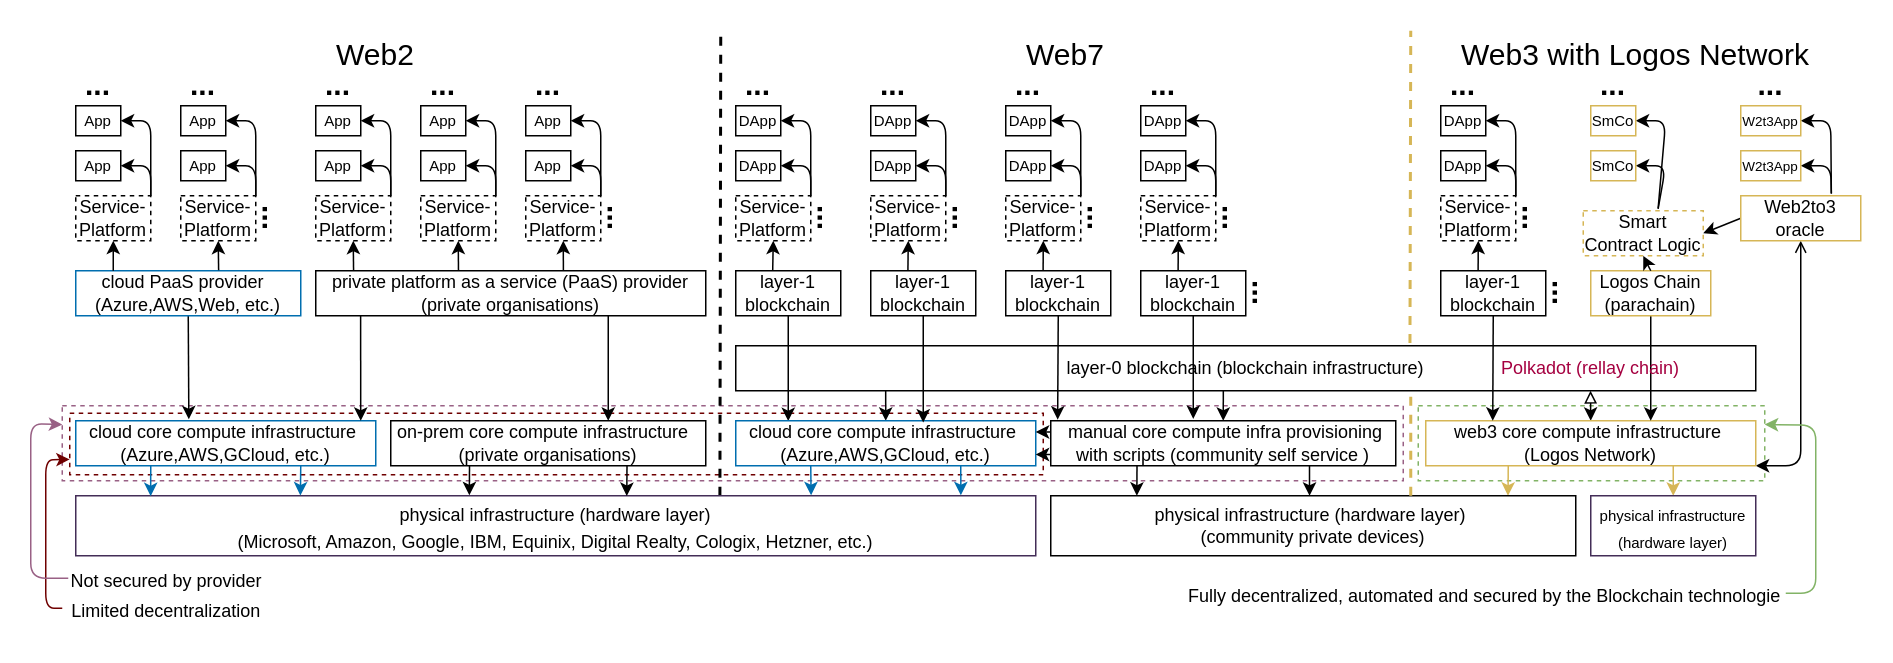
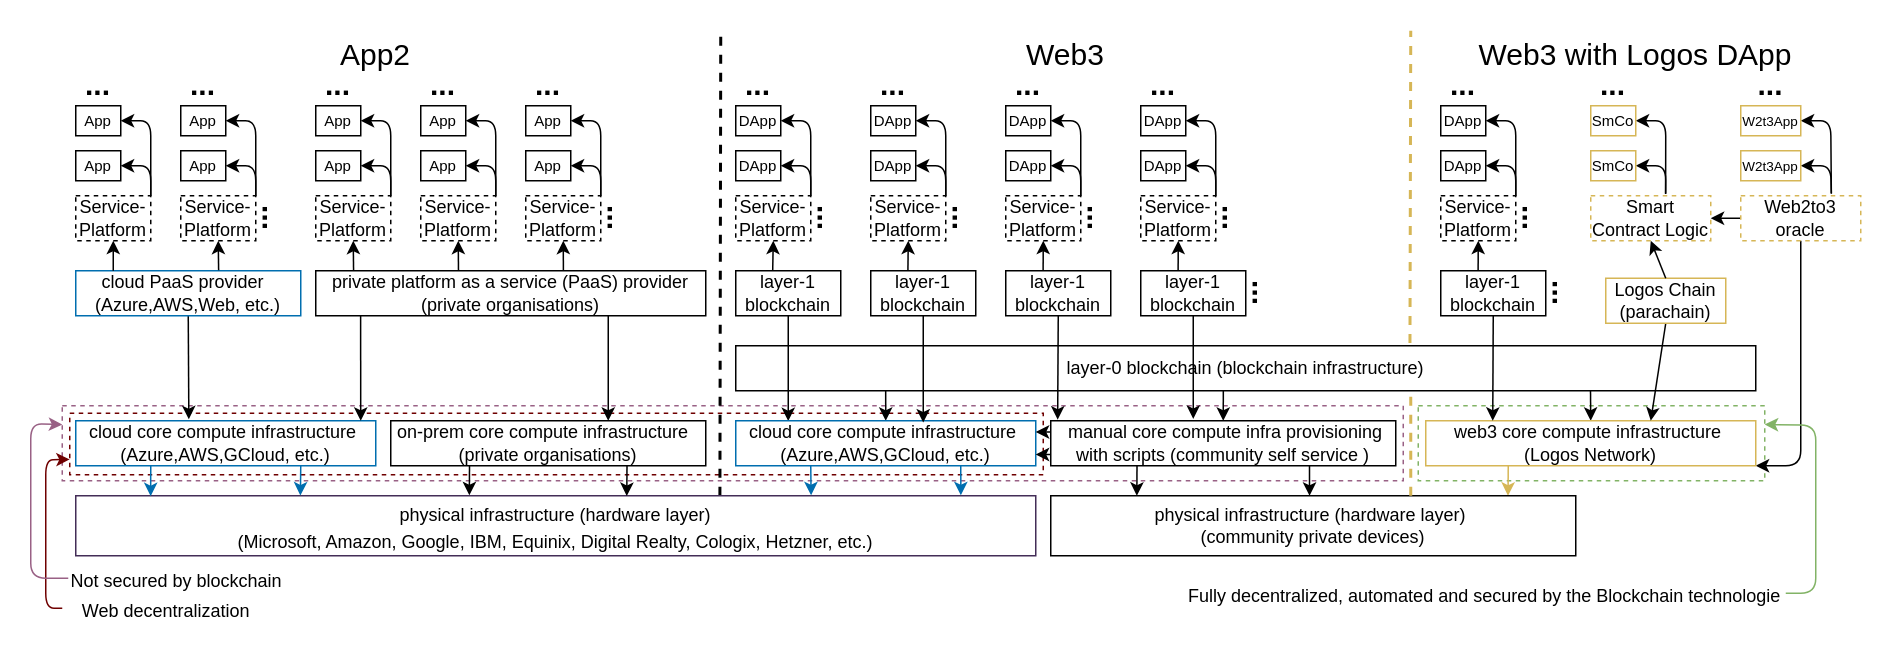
node "Web2": label "Web2" -> "App2"
node "Web7": label "Web7" -> "Web3"
node "Web3 with Logos Network": label "Web3 with Logos Network" -> "Web3 with Logos DApp"
node "Web2to3 oracle": style solid -> dashed
node "Smart Contract Logic": moved (1643, 233) -> (1651, 218)
edge "Web2to3 oracle" -- "web3 core compute infrastructure (Logos Network)": arrowhead open -> none
node "Logos Chain (parachain)": moved (1651, 293) -> (1666, 301)
node "Polkadot (rellay chain)": removed
edge "layer-0 blockchain (blockchain infrastructure)" -- "web3 core compute infrastructure (Logos Network)": arrowhead block -> none
edge "web3 core compute infrastructure (Logos Network)" -> "physical infrastructure (hardware layer)": removed
node "physical infrastructure (hardware layer)": removed
node "Not secured by provider": label "Not secured by provider" -> "Not secured by blockchain"
node "Limited decentralization": label "Limited decentralization" -> "Web decentralization"
